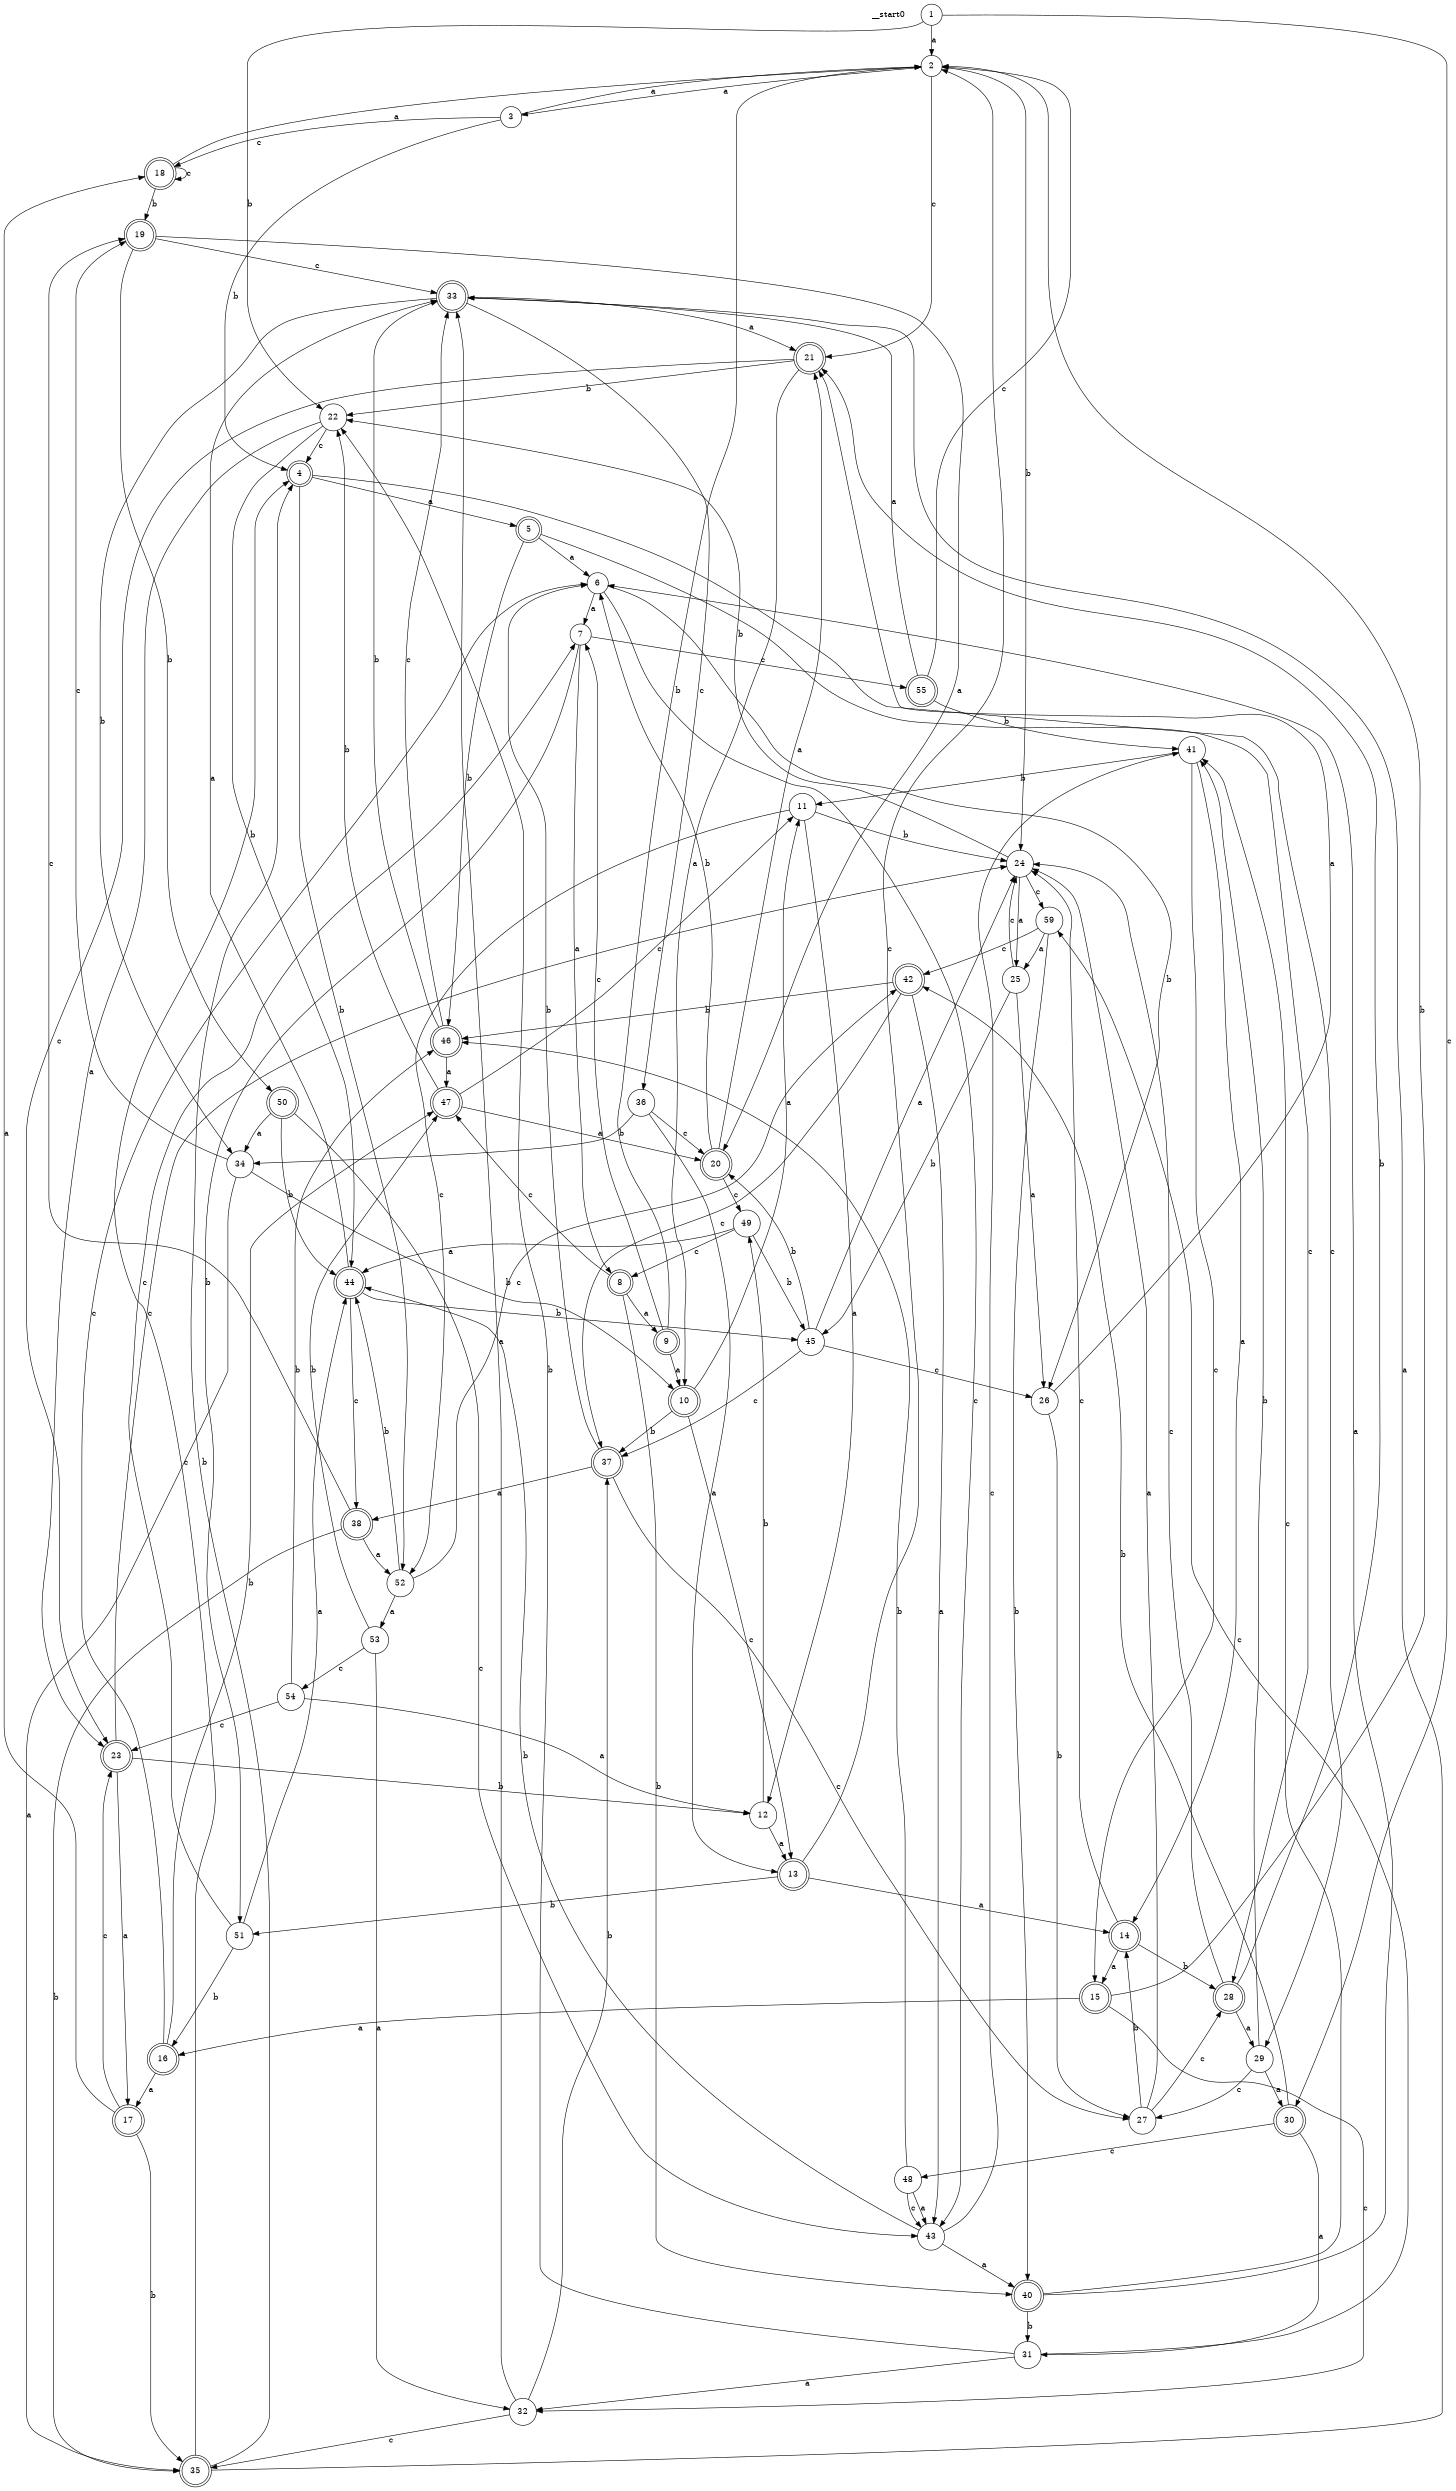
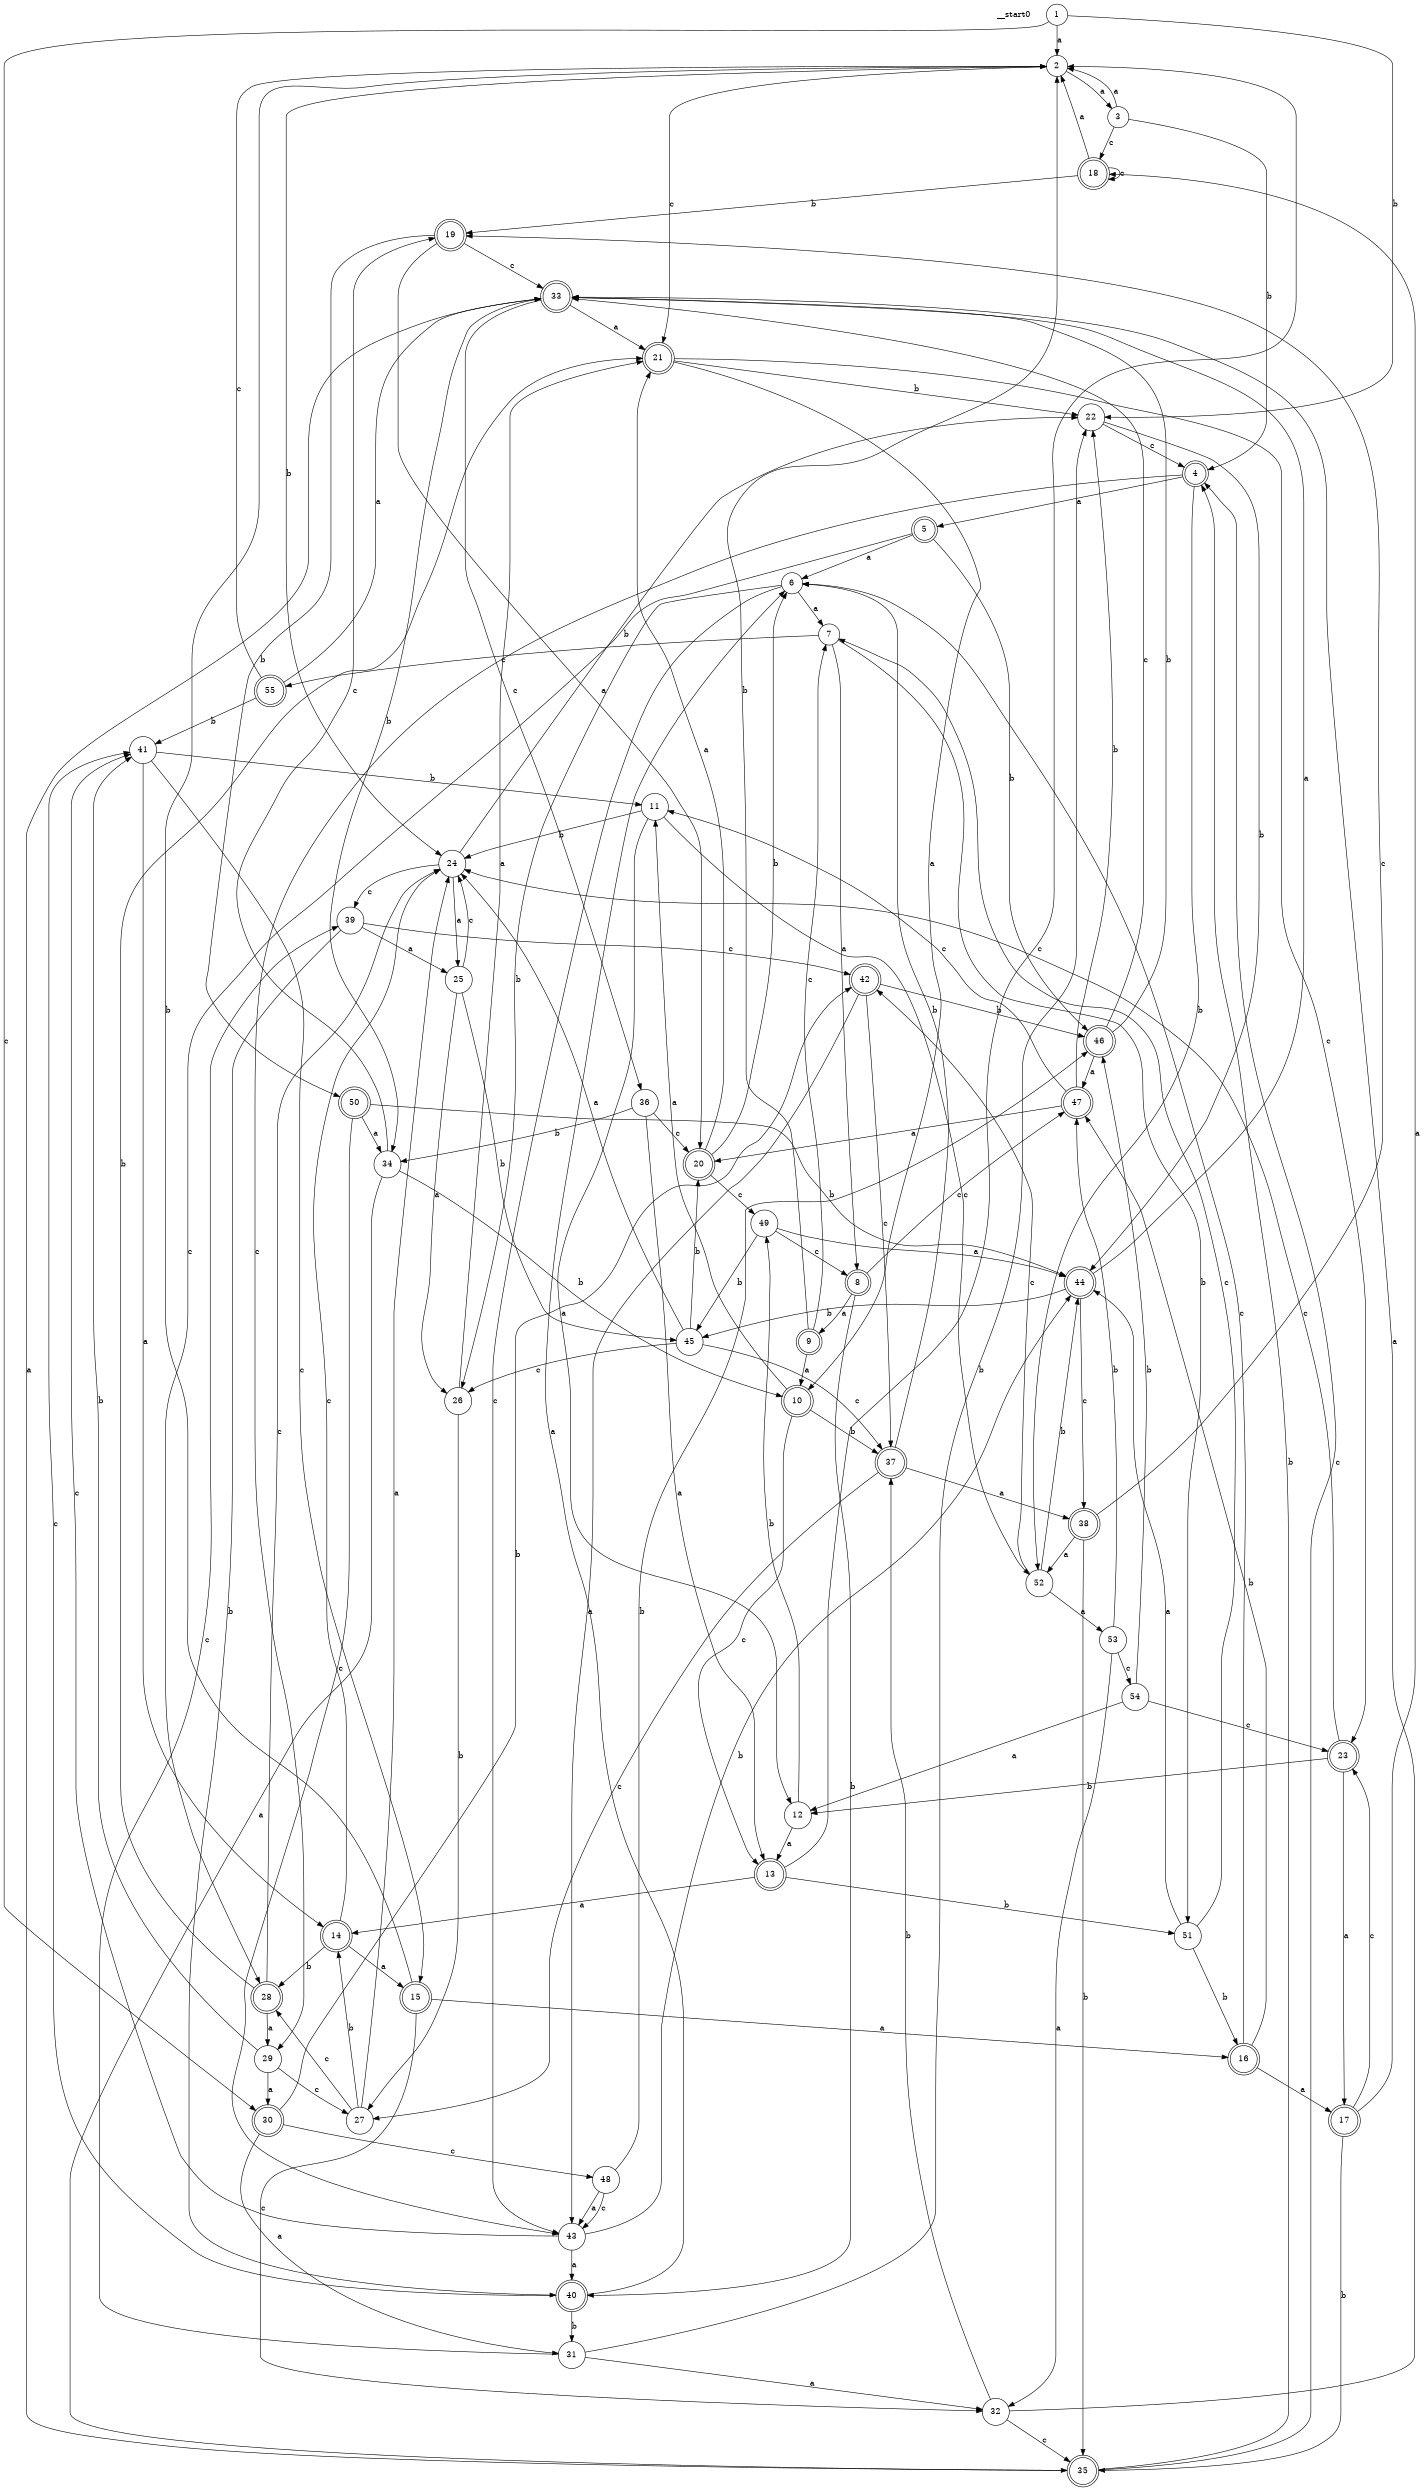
node "59": label "59" -> "39"
edge "22" -> "23": removed, label "a"
